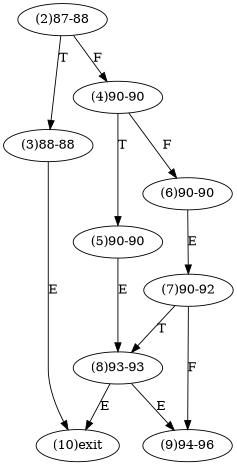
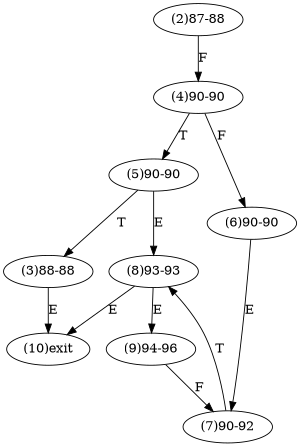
edge "(2)87-88" -> "(3)88-88": now "(5)90-90" -> "(3)88-88"
edge "(7)90-92" -> "(9)94-96": reversed
